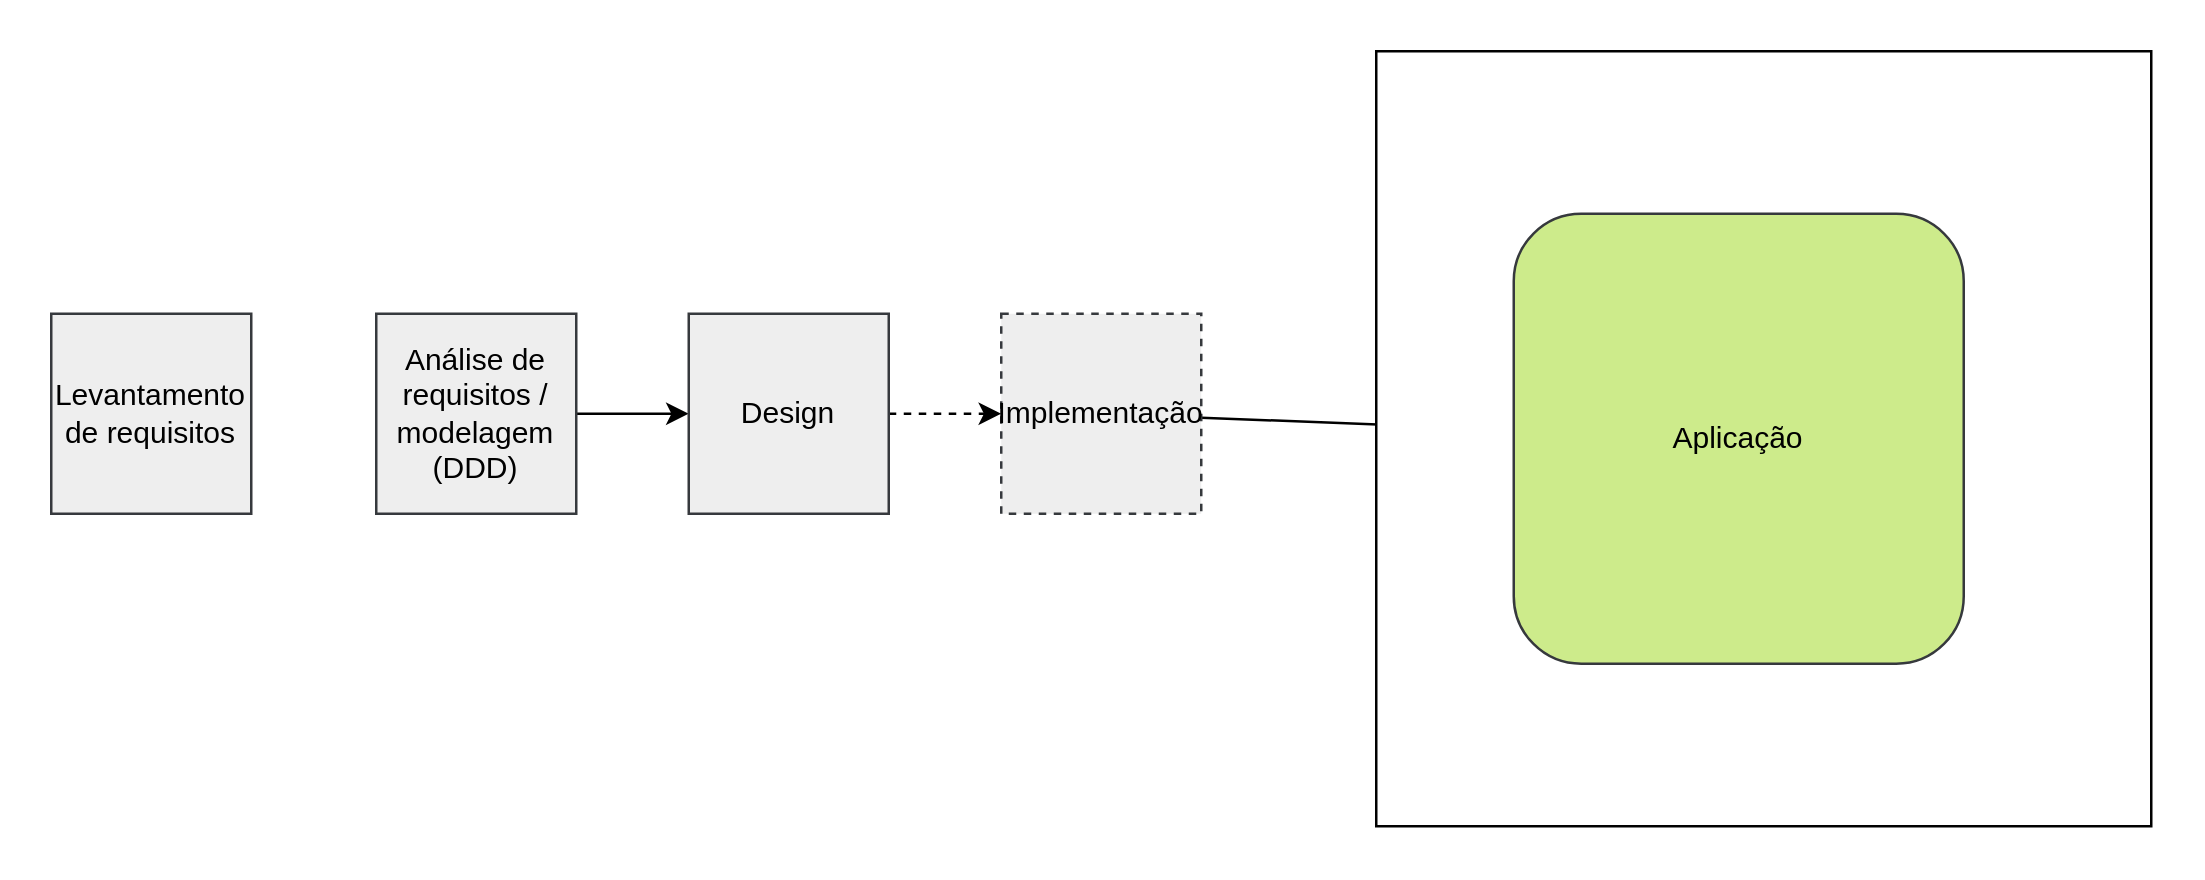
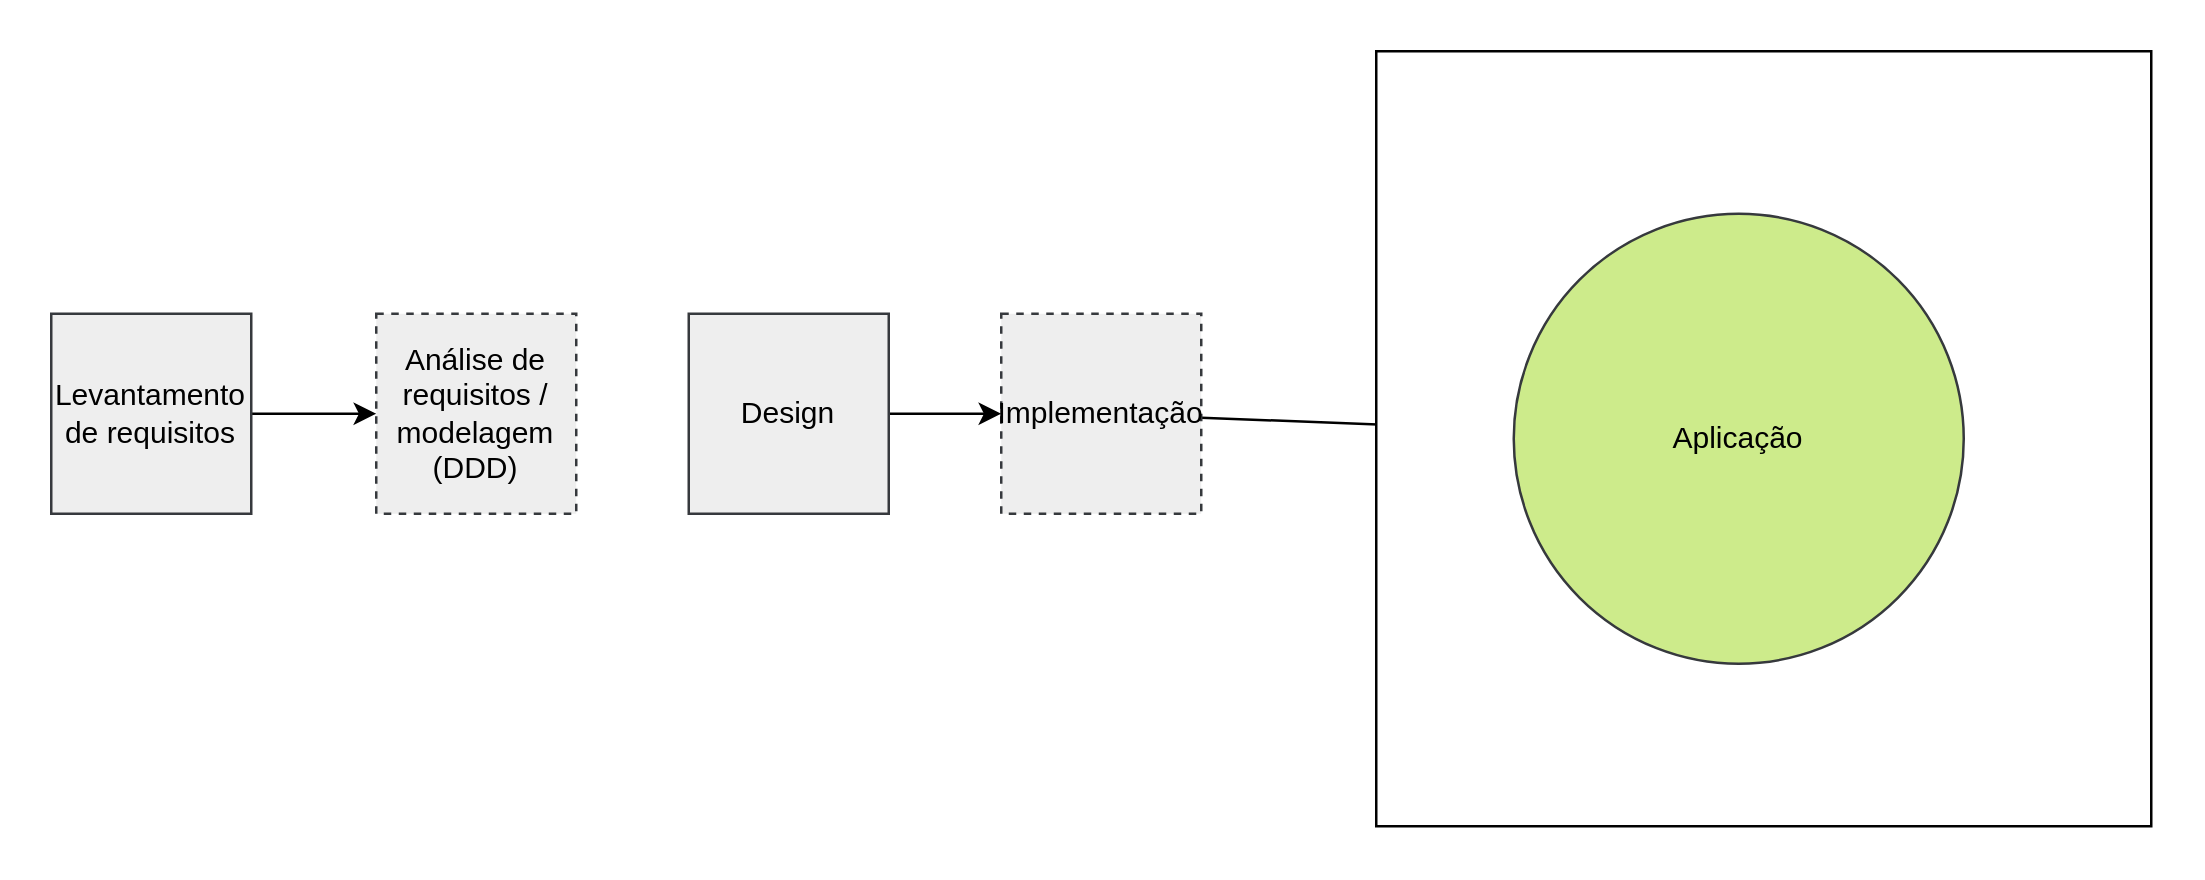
edge "Levantamento de requisitos" -> "Análise de requisitos / modelagem (DDD)": added
node "Análise de requisitos / modelagem (DDD)": style solid -> dashed
edge "Análise de requisitos / modelagem (DDD)" -> "Design": removed
edge "Design" -> "Implementação": style dashed -> solid
node "Aplicação": shape rounded rectangle -> ellipse
